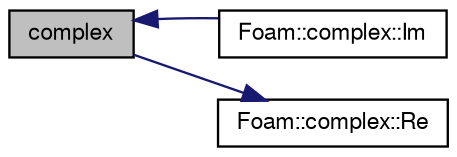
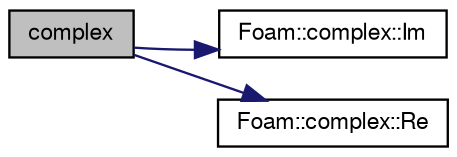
edge "Foam::complex::Im" -> "complex": reversed
